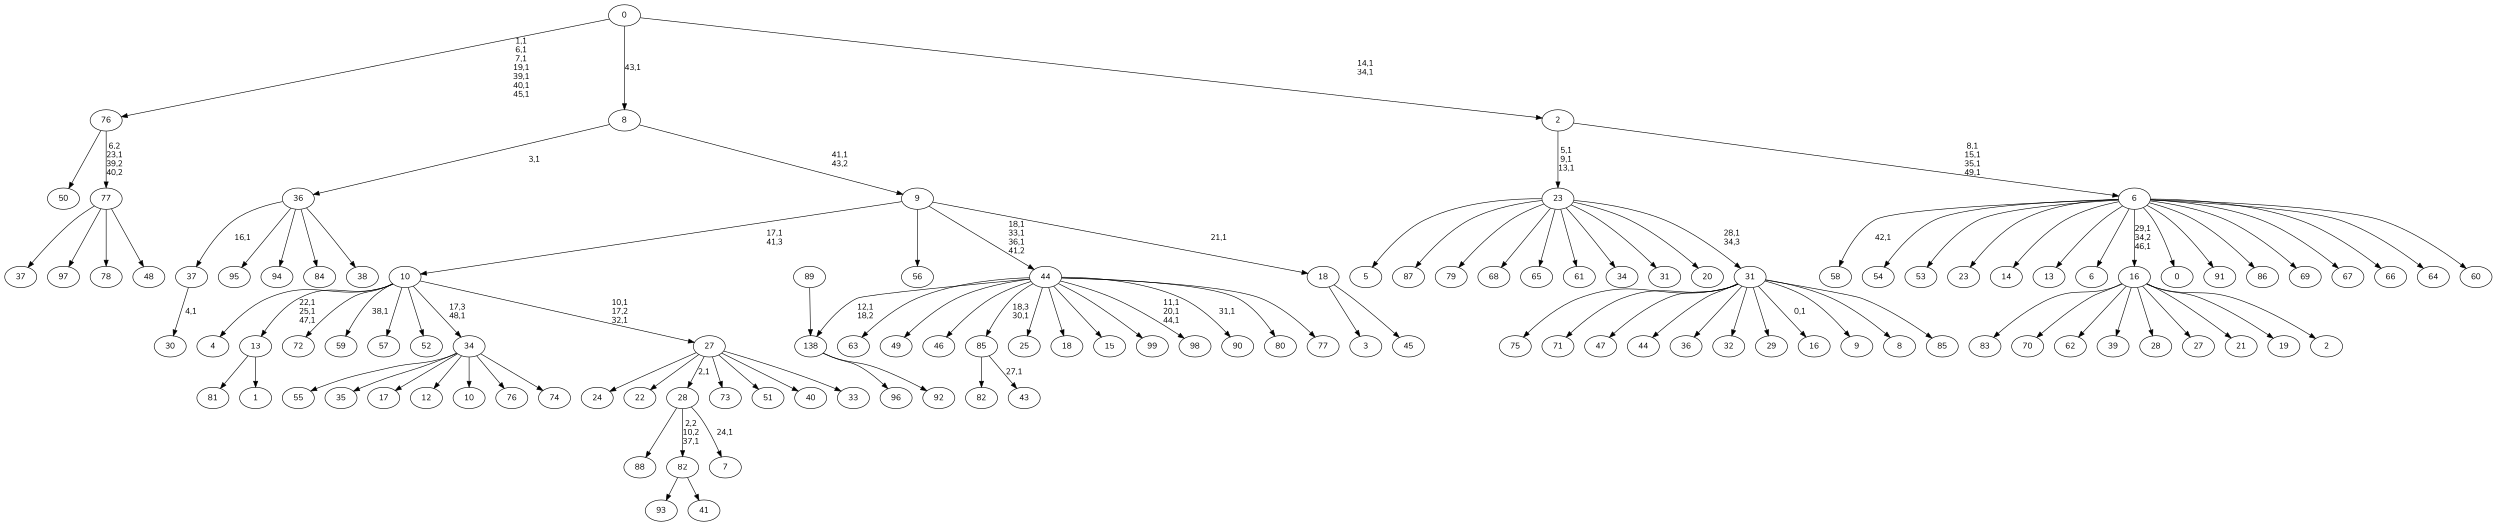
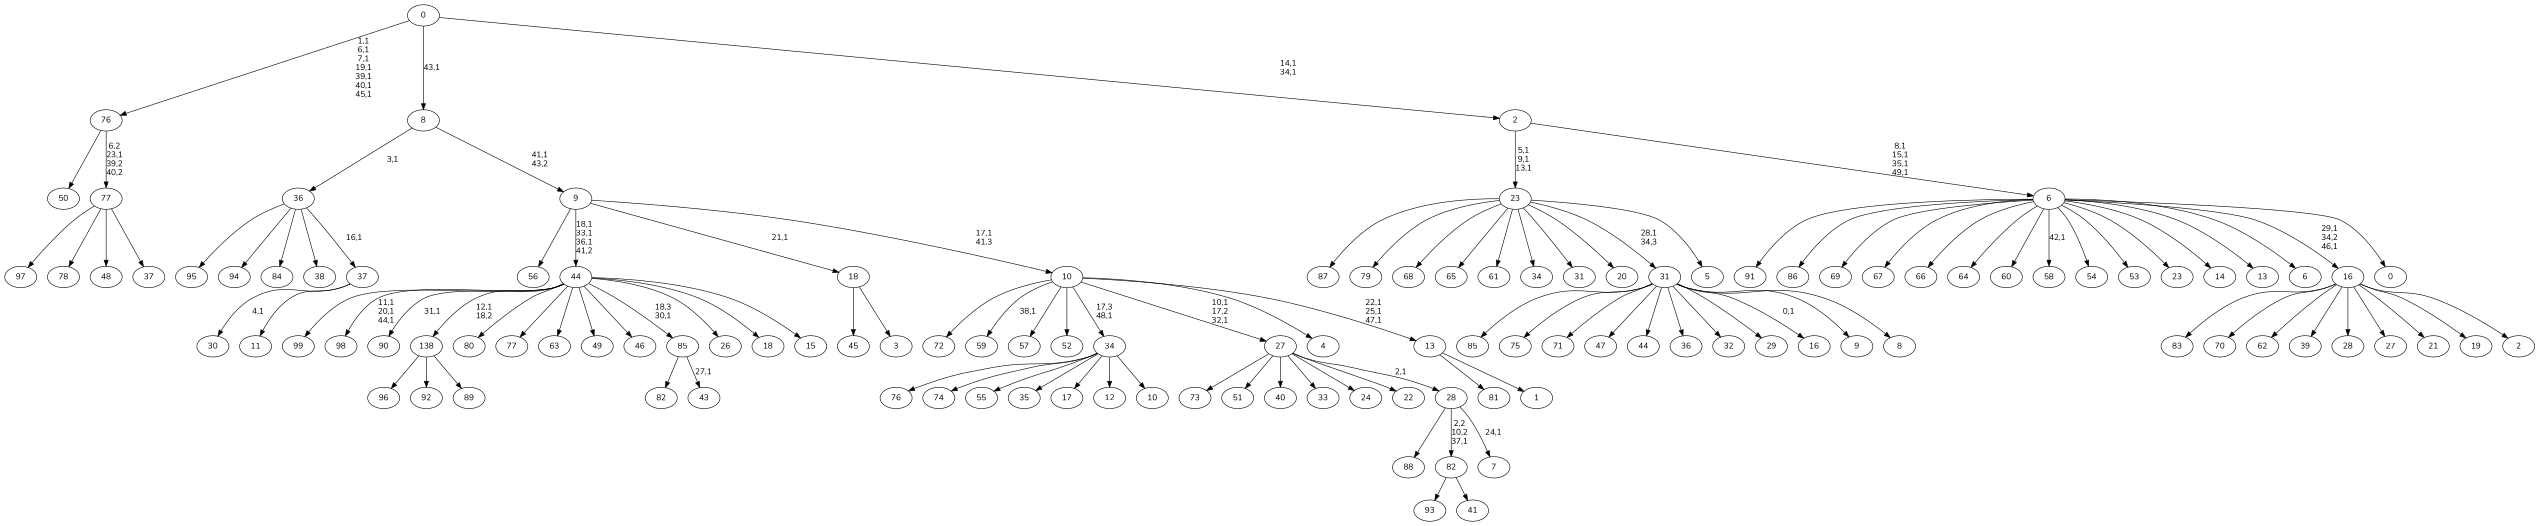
edge "89" -> "138": reversed
node "11": added
node "25": label "25" -> "26"
